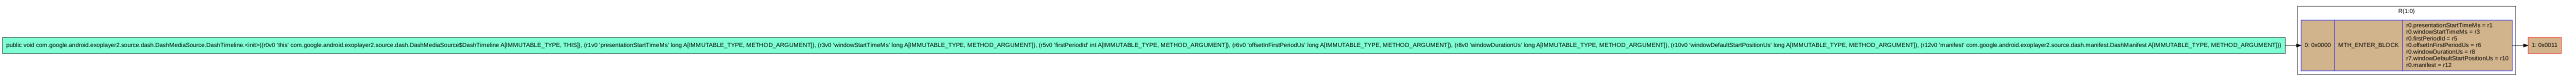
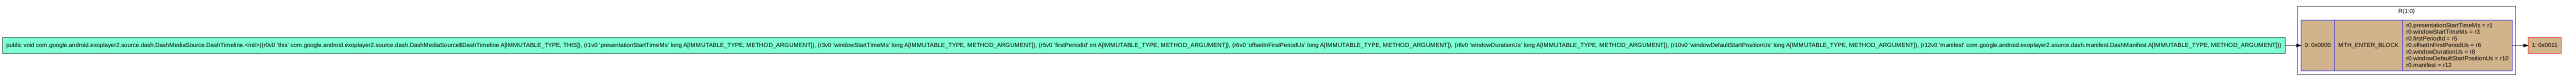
node "0: 0x0000": text "r7.windowDefaultStartPositionUs = r10" -> "r0.windowDefaultStartPositionUs = r10"
